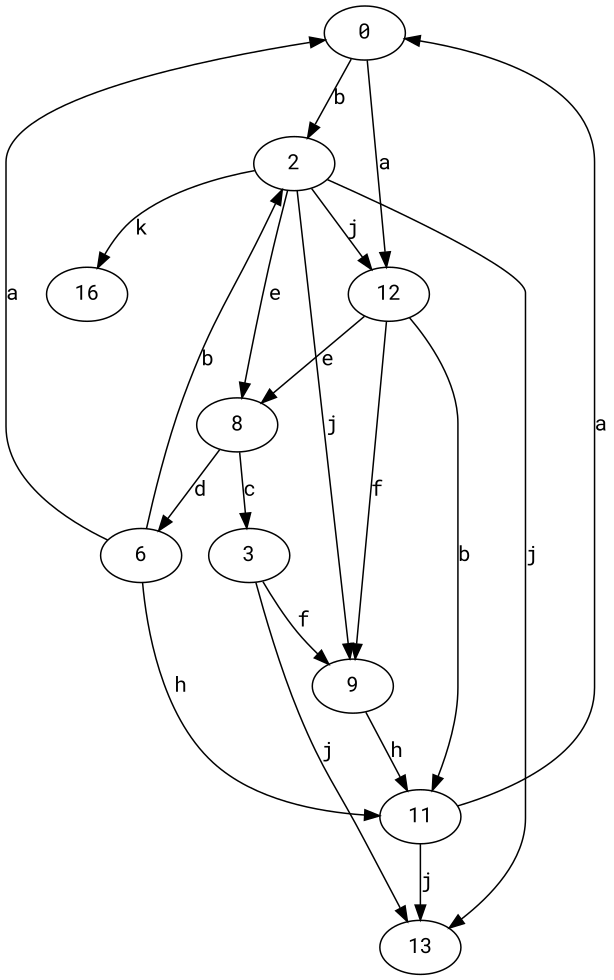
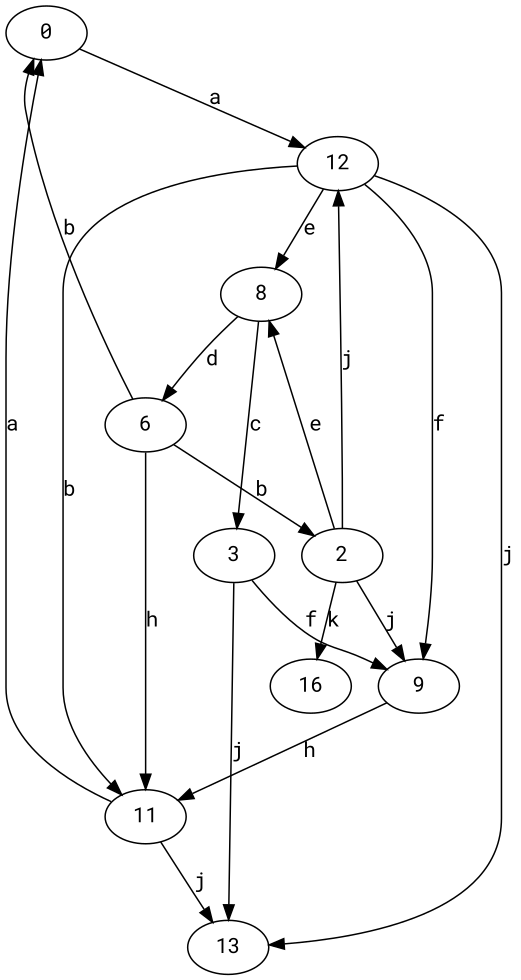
edge "0" -> "2": removed, label "b"
edge "6" -> "0": label "a" -> "b"
edge "2" -> "13": now "12" -> "13"
